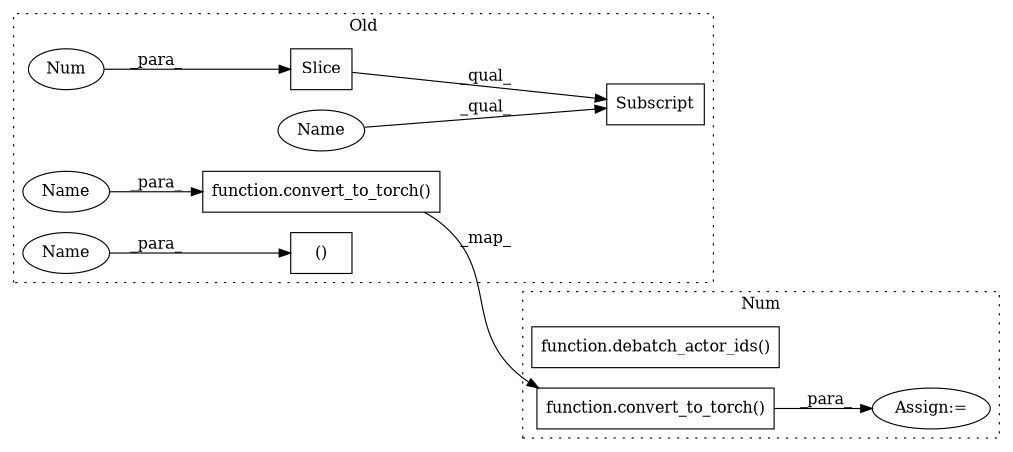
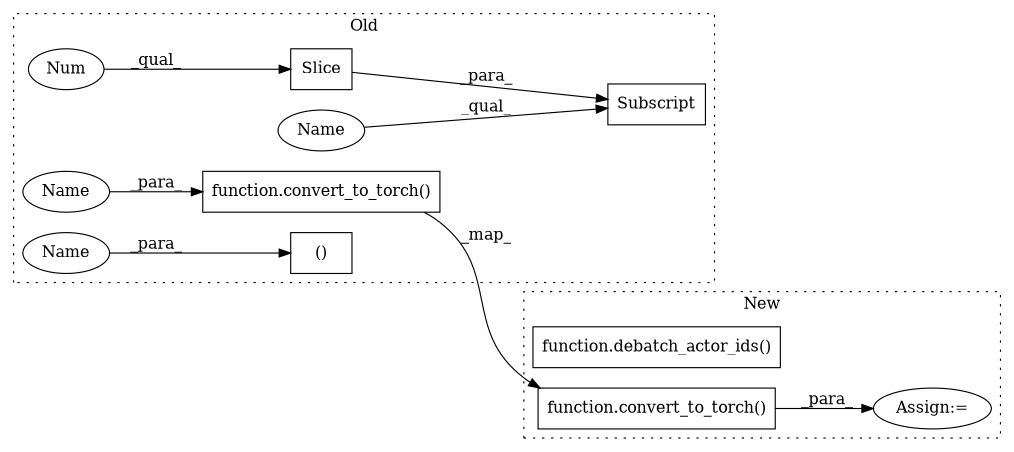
edge "Num" -> "Slice": label "_para_" -> "_qual_"
edge "Slice" -> "Subscript": label "_qual_" -> "_para_"
cluster "Num": label "Num" -> "New"
